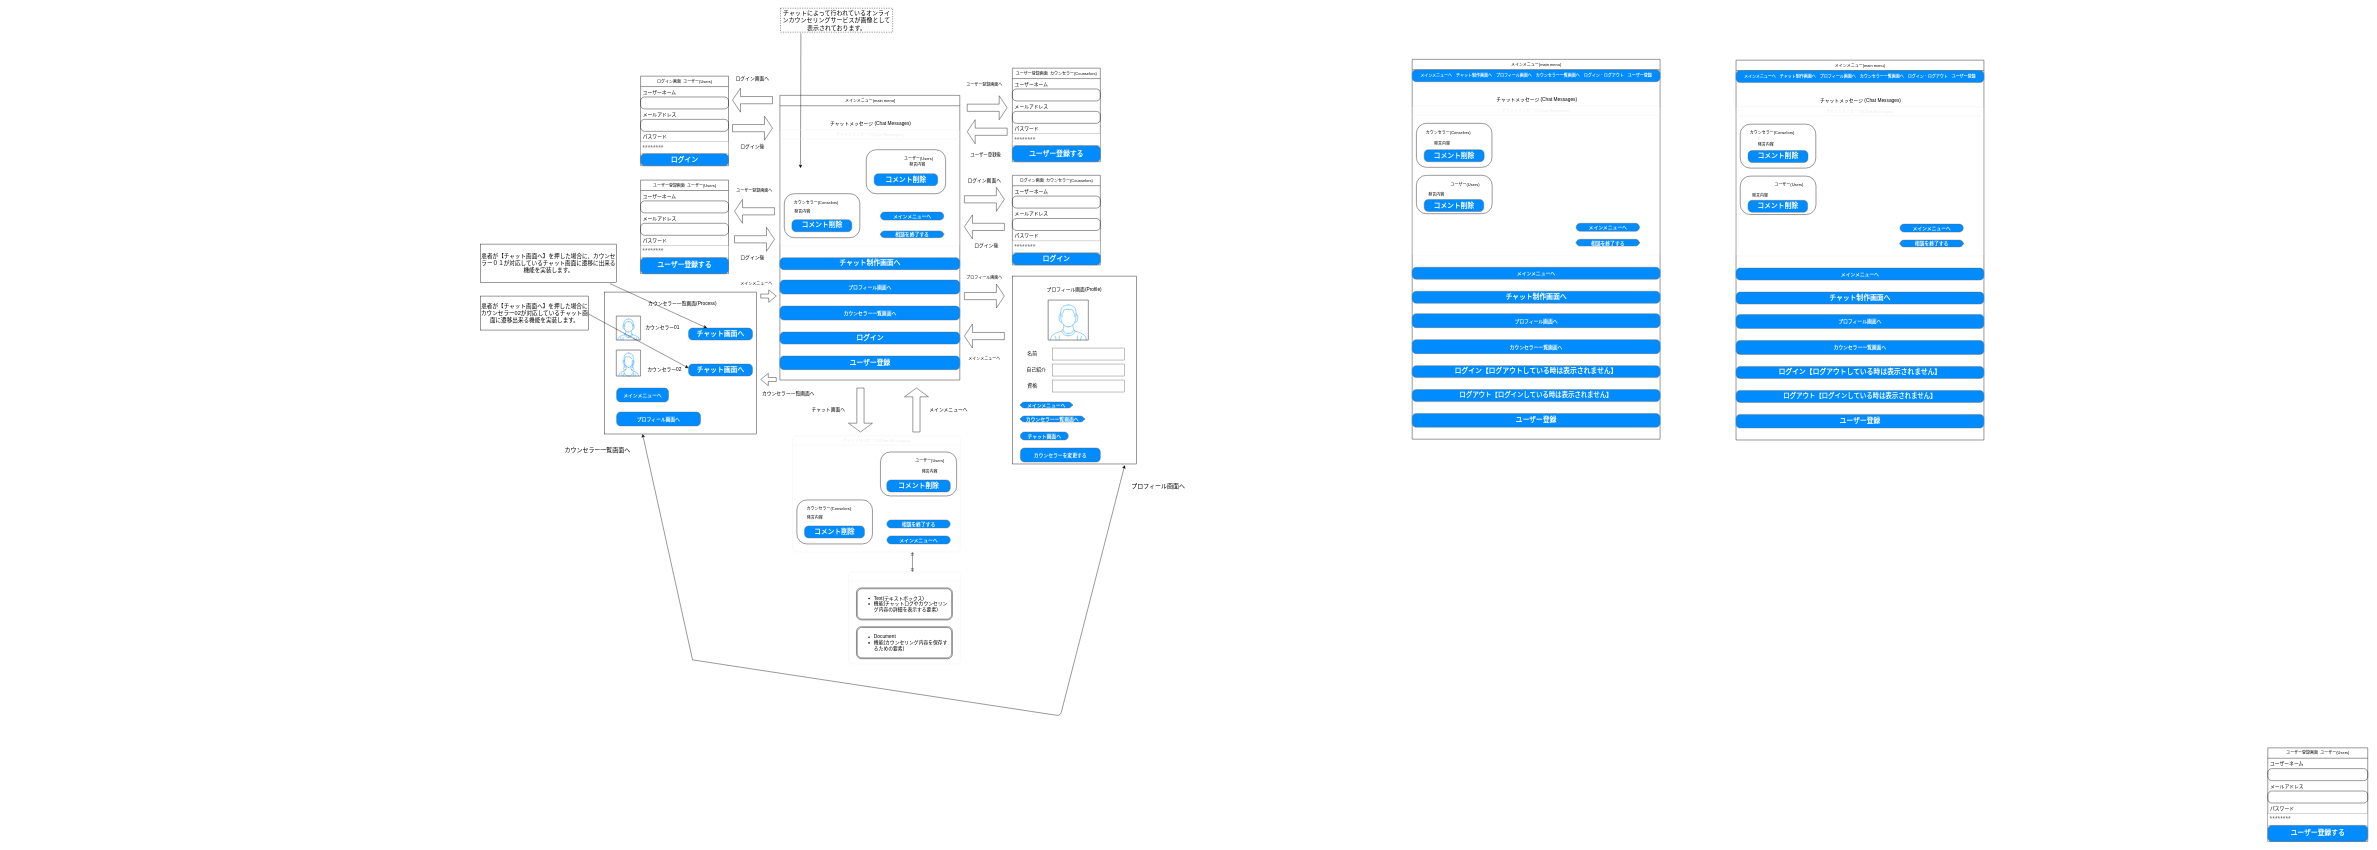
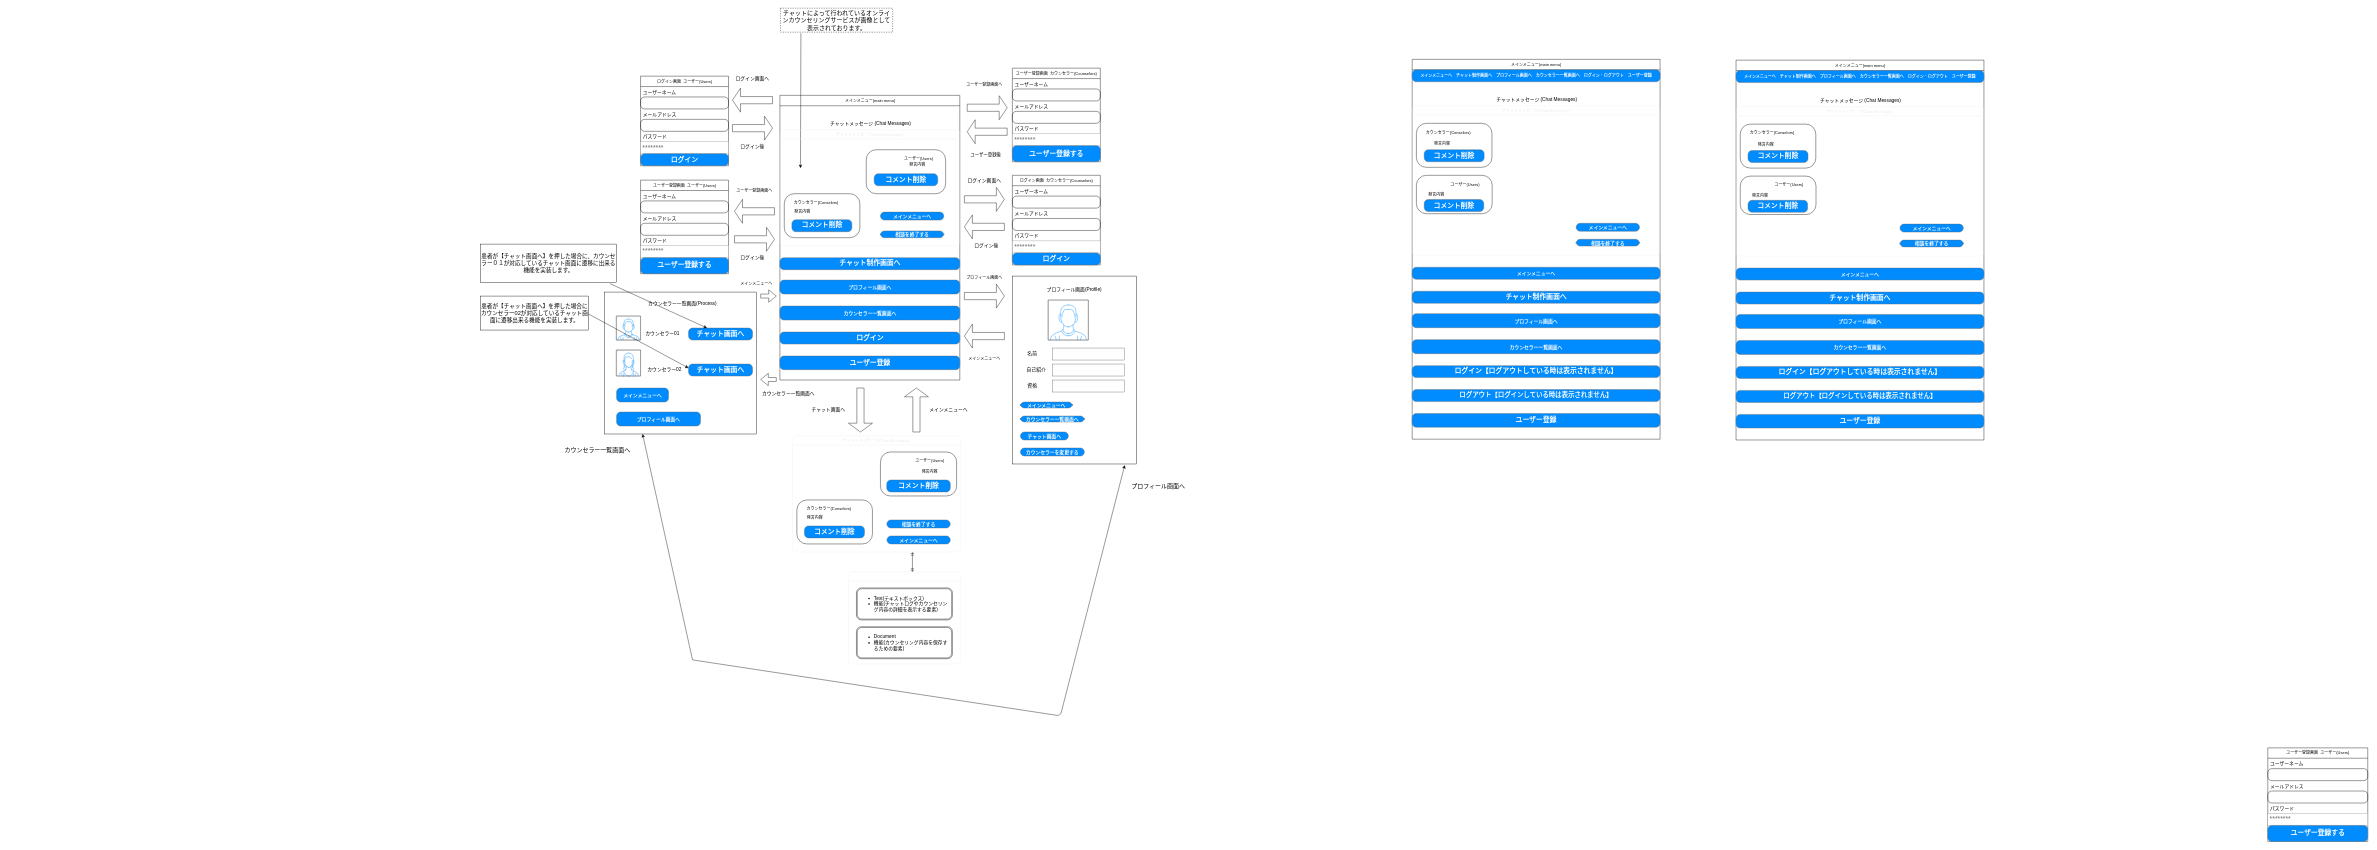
node "カウンセラー01": moved (662, 328) -> (662, 334)
node "カウンセラーを変更する": size 80x14 -> 64x8
